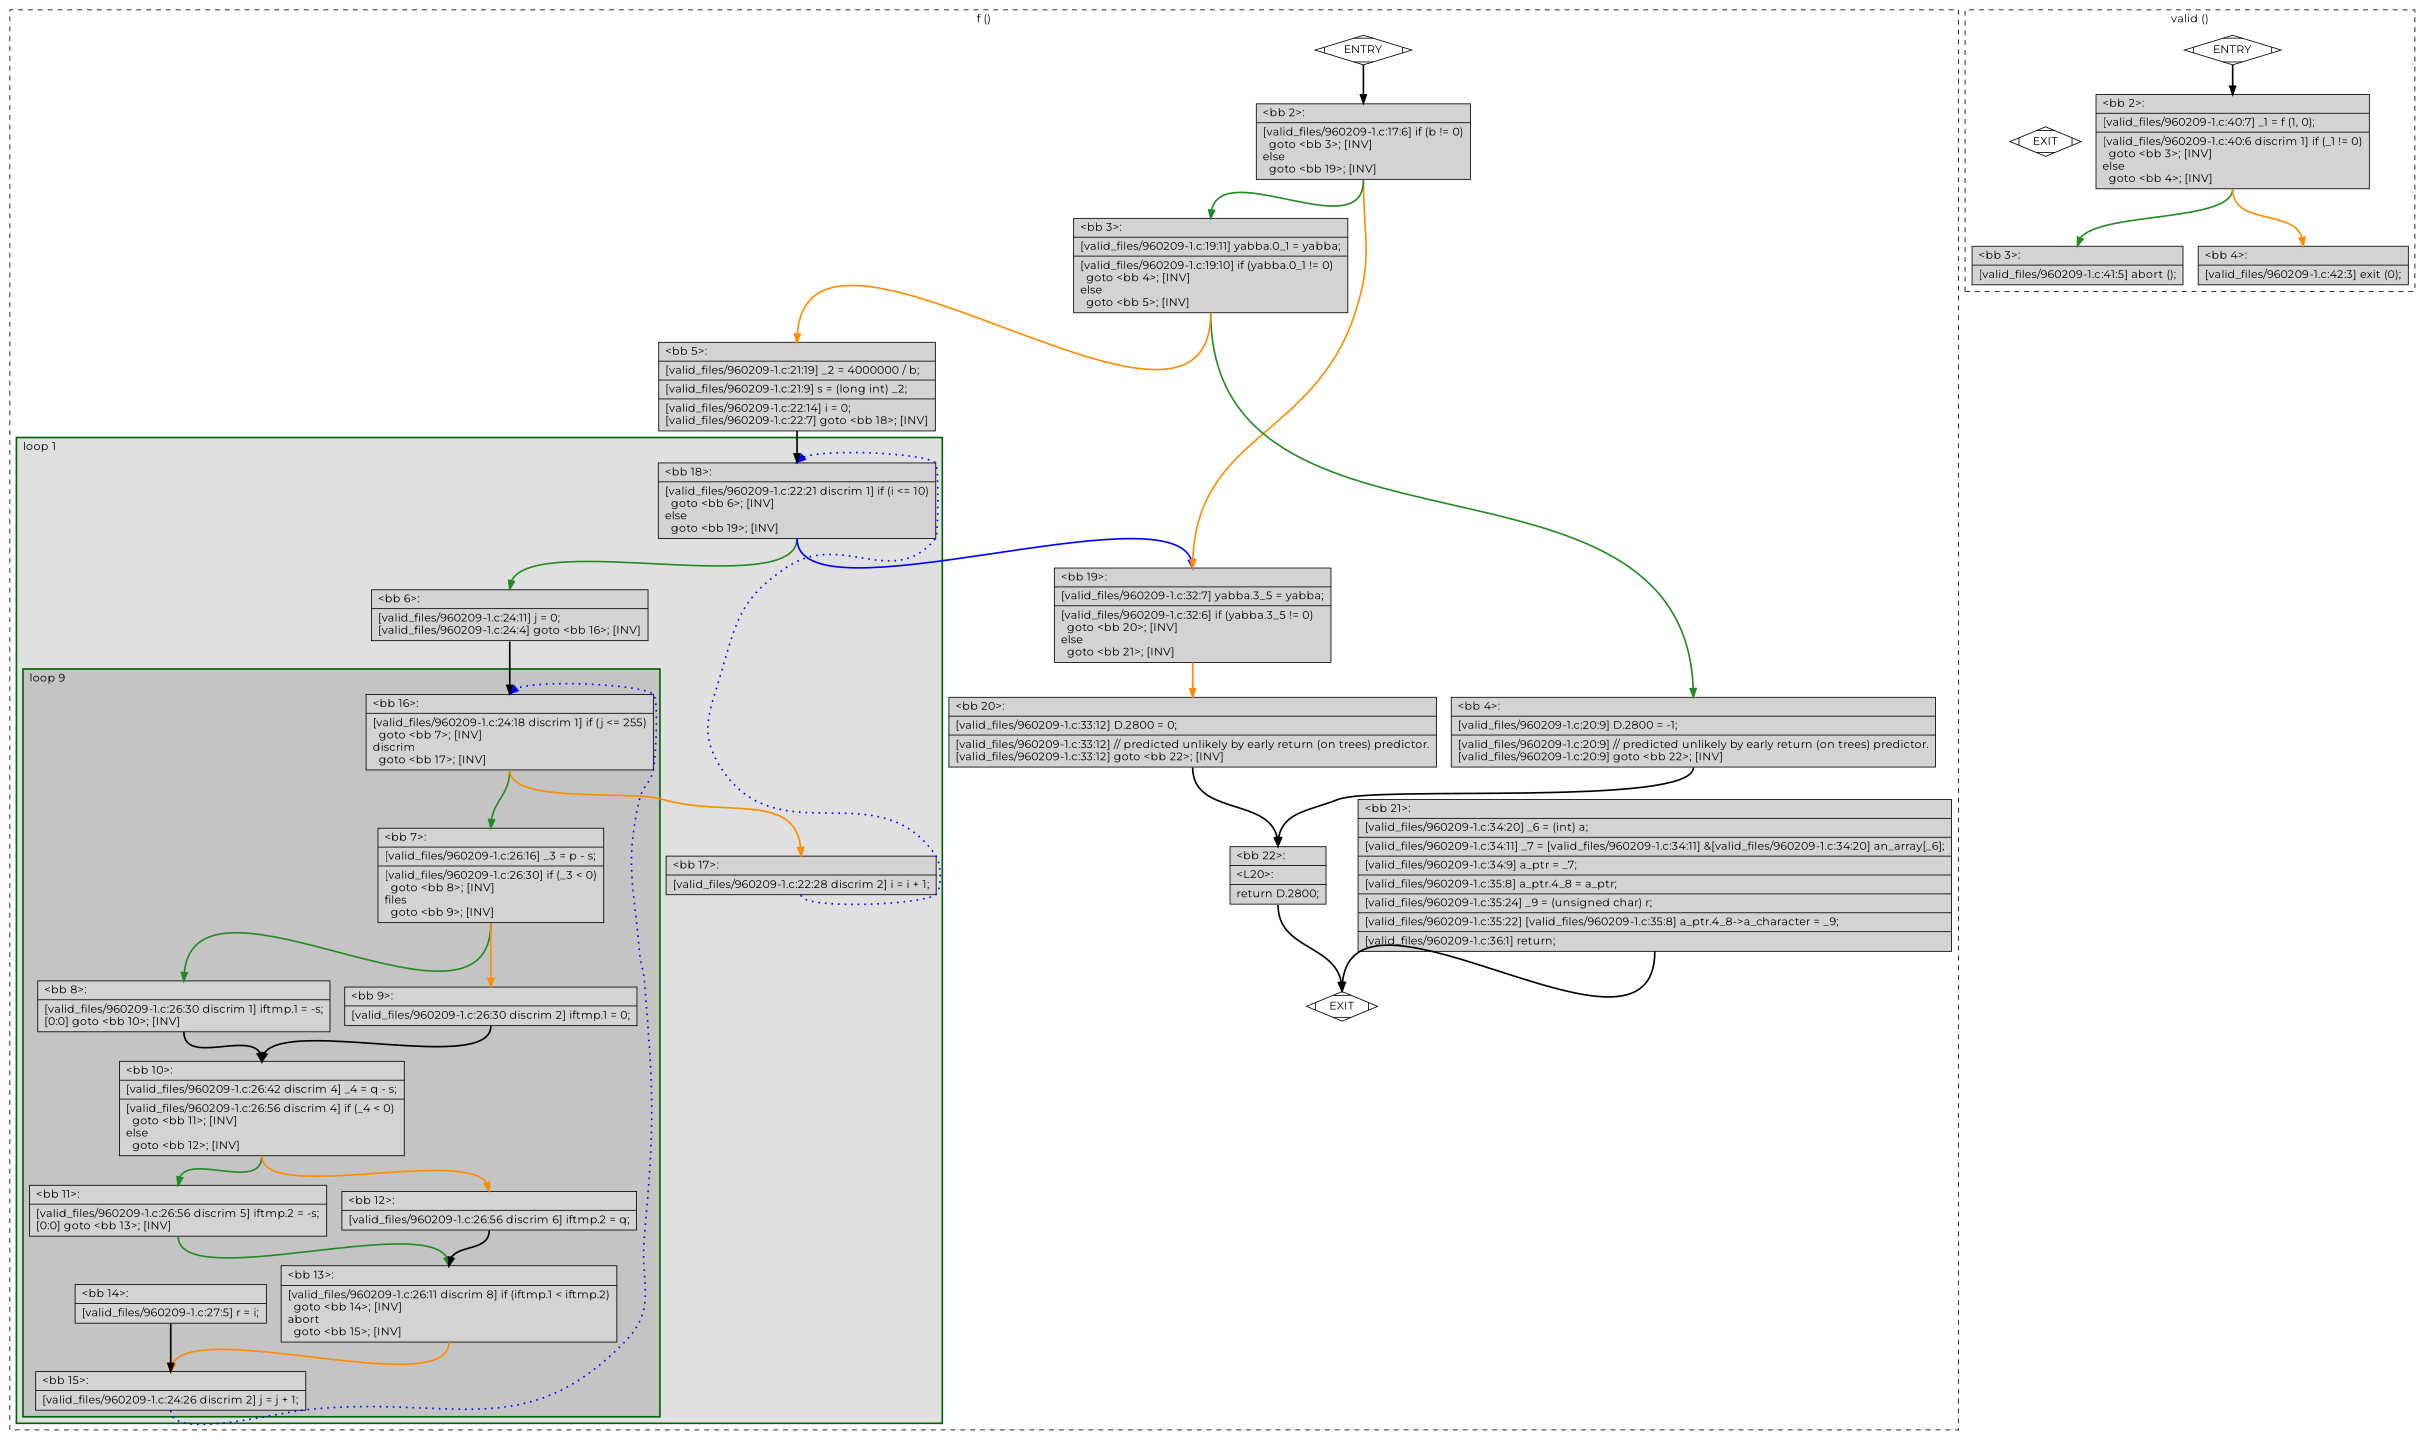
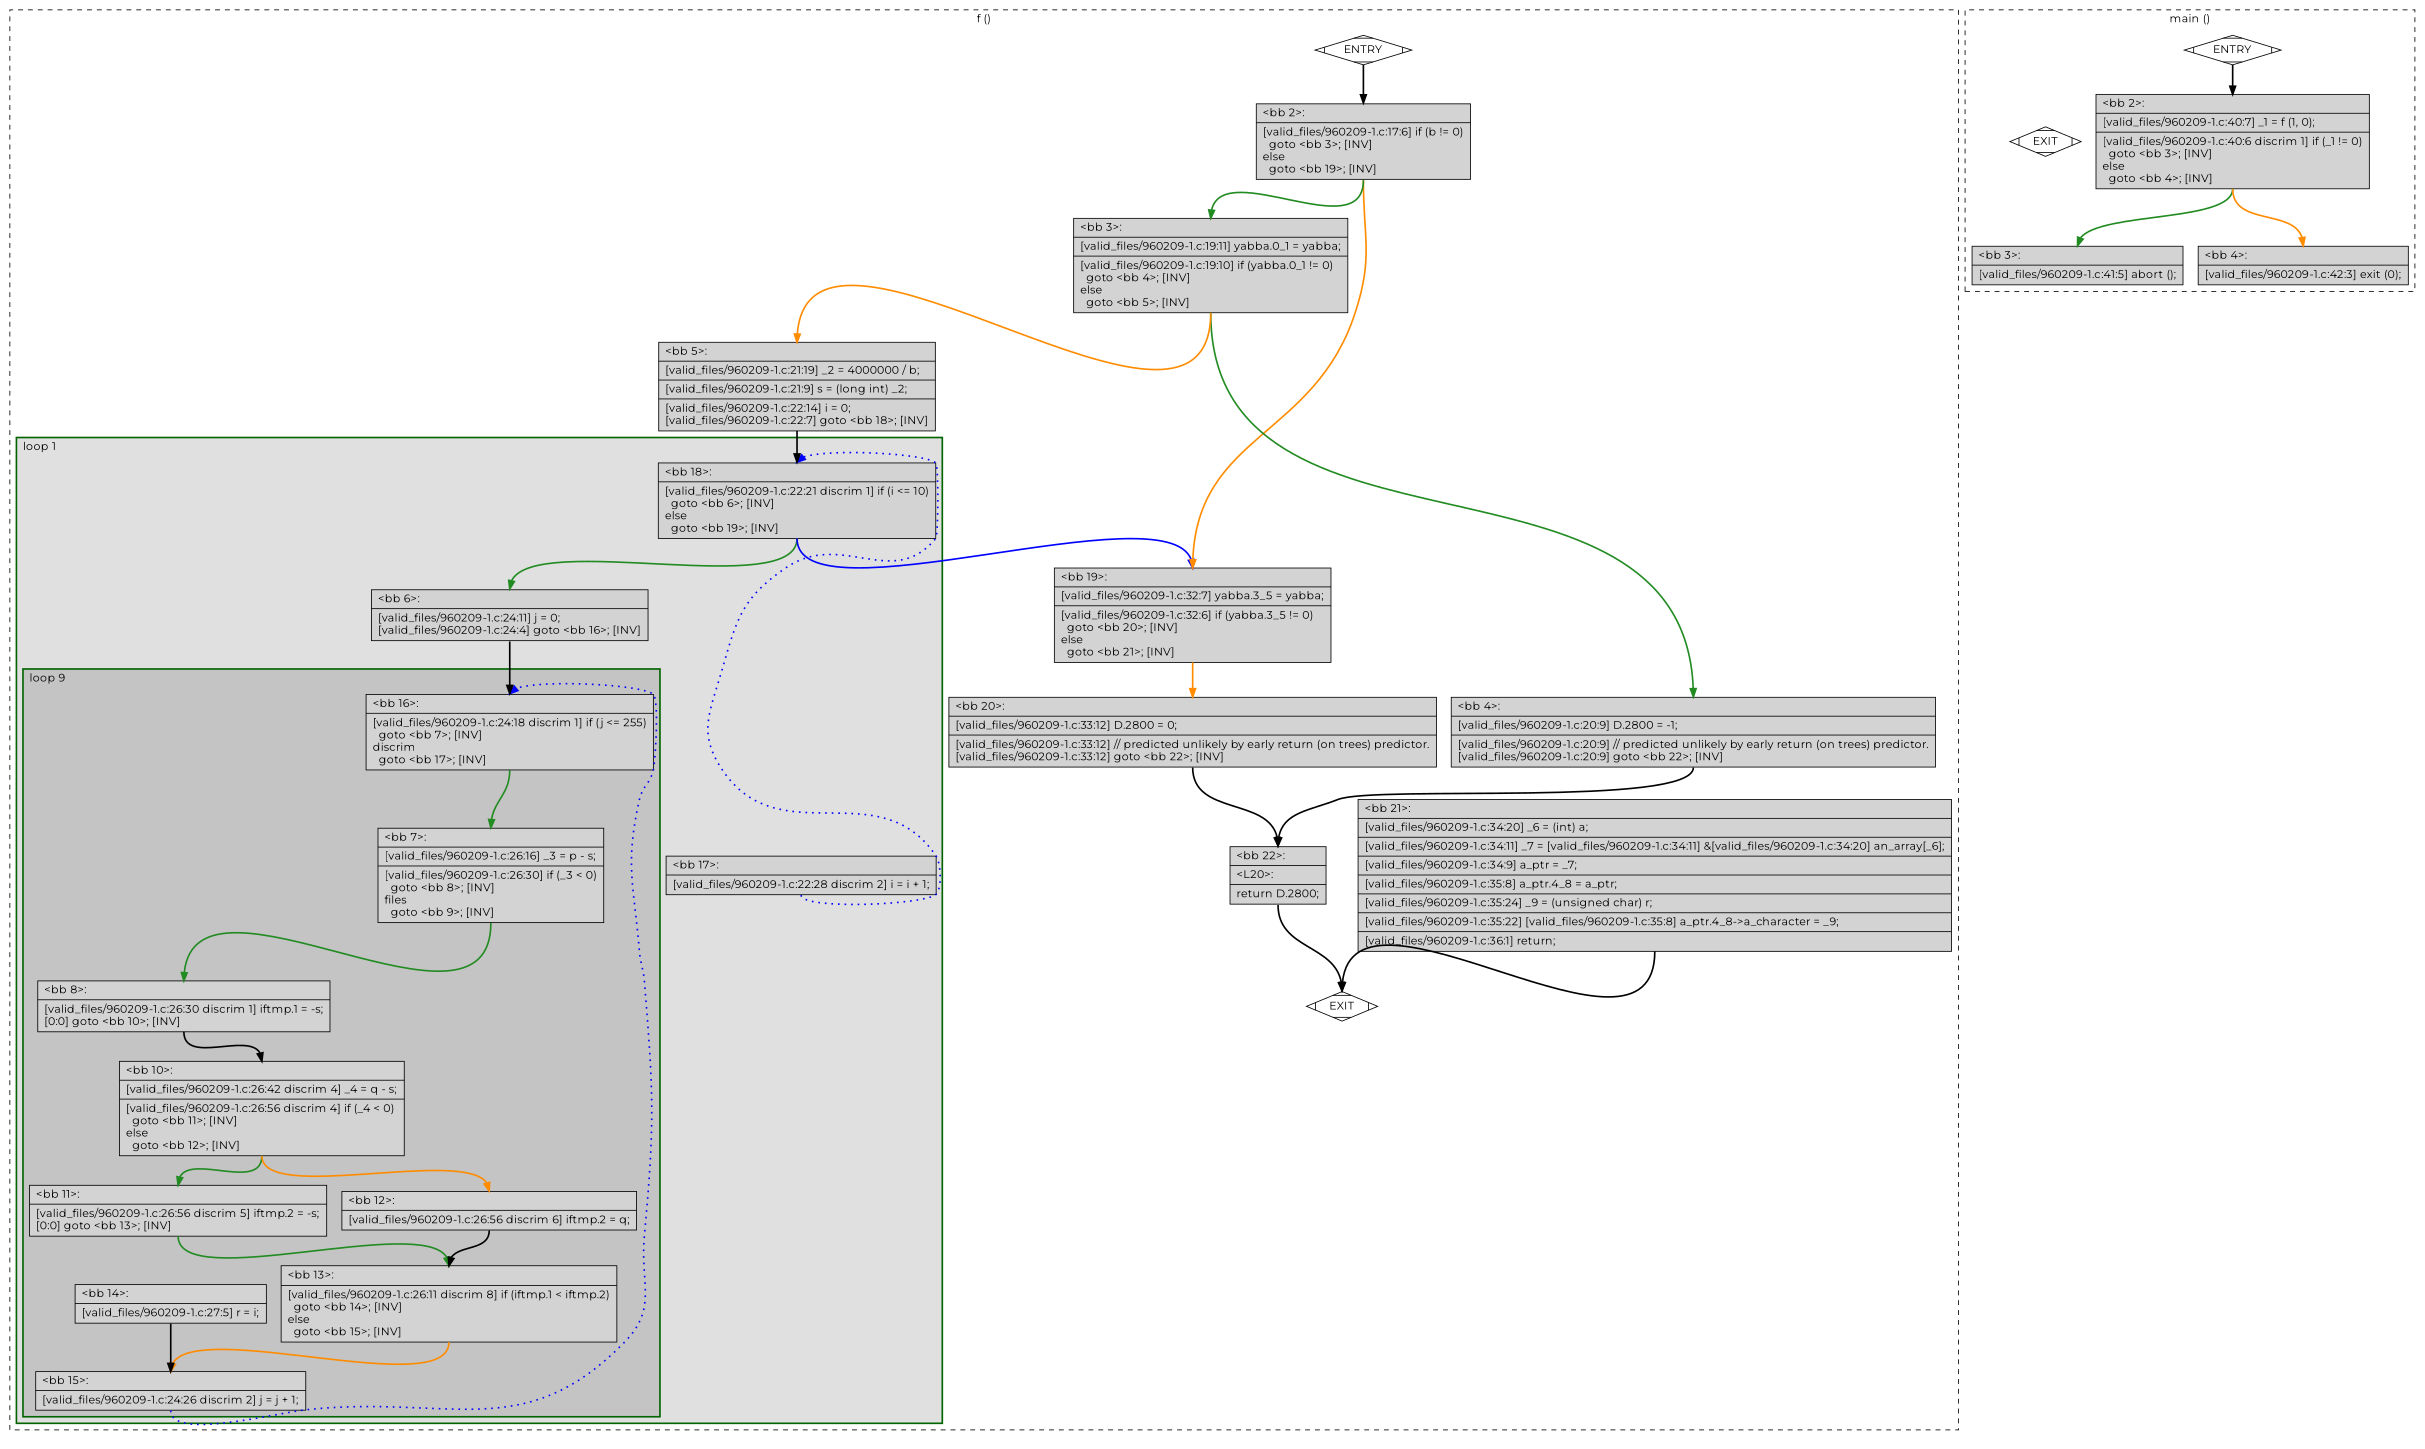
cluster "valid ()": label "valid ()" -> "main ()"
edge "<bb 16>:" -> "<bb 17>:": removed
node "<bb 9>:": removed
node "<bb 13>:": text "abort" -> "else"
